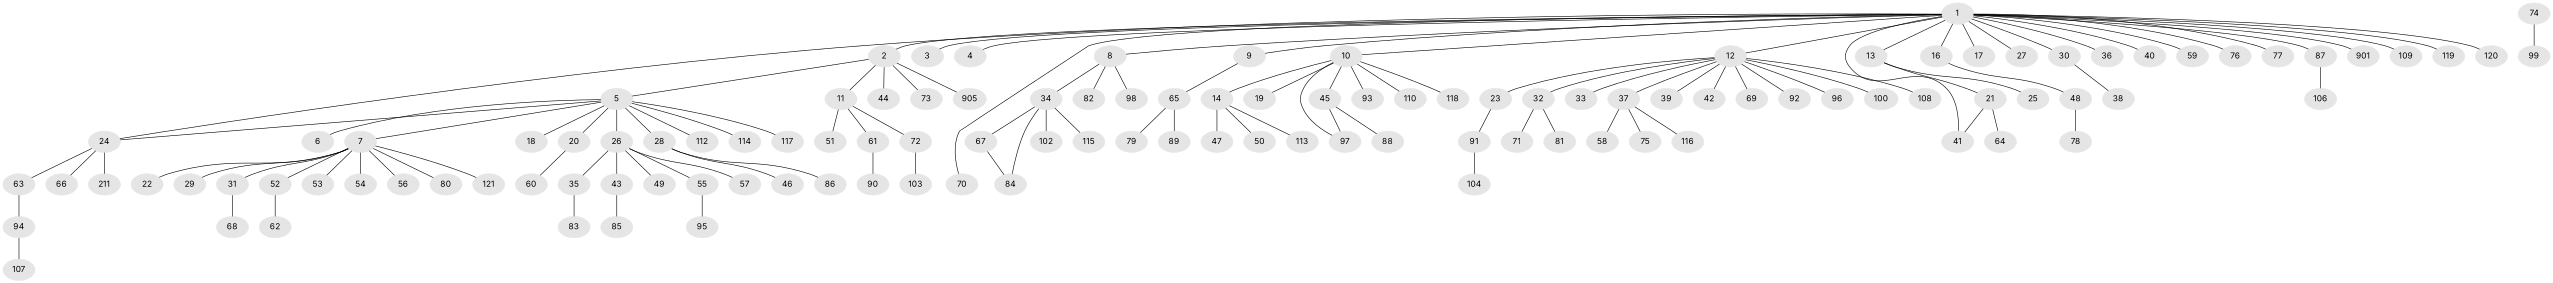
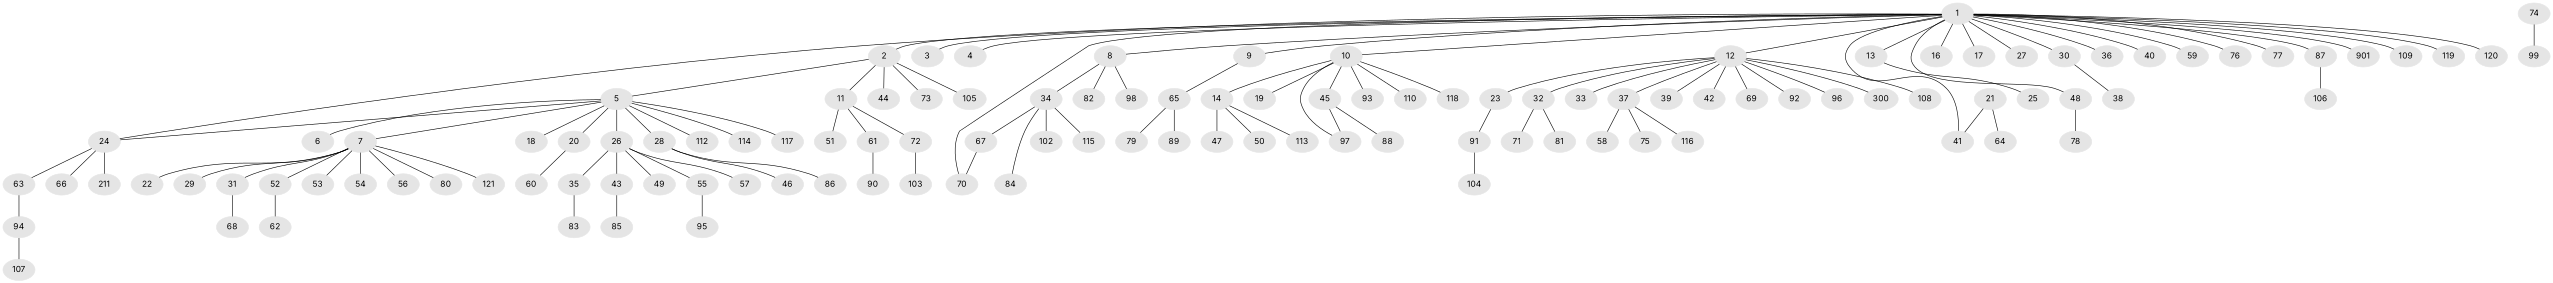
edge "16" -- "48": now "1" -- "48"
edge "13" -- "21": removed
node "905": label "905" -> "105"
node "100": label "100" -> "300"
edge "67" -- "84": now "67" -- "70"
